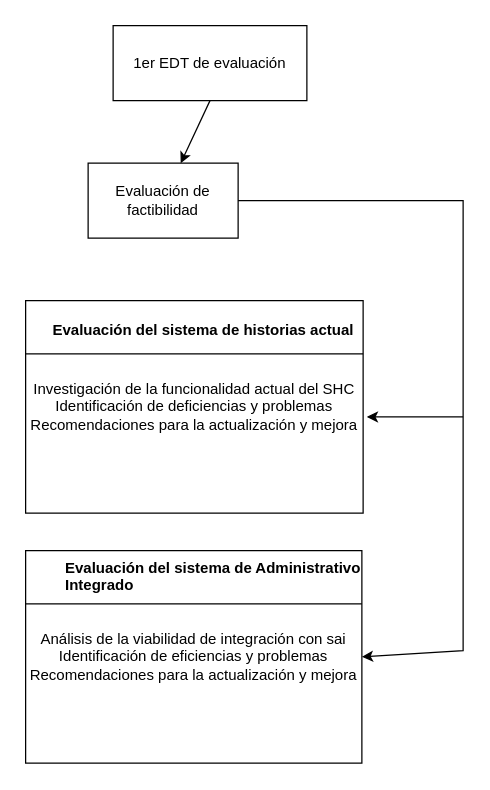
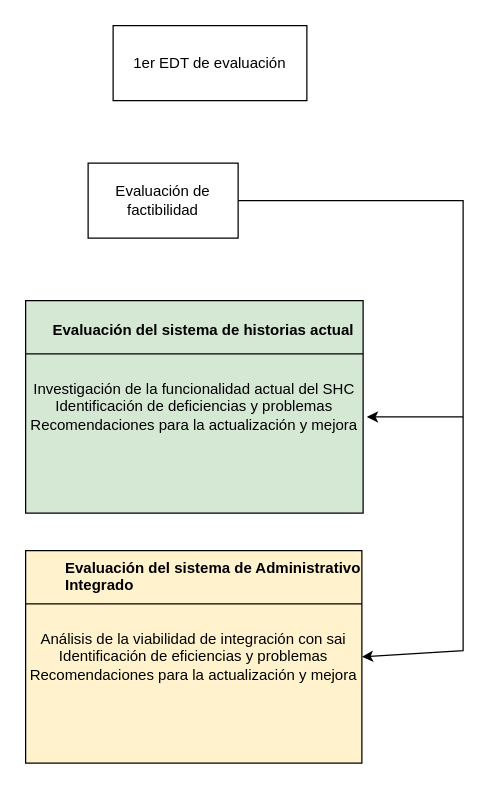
edge "1er EDT de evaluación" -> "Evaluación de factibilidad": removed
node "Investigación de la funcionalidad actual del SHC Identificación de deficiencias y problemas Recomendaciones para la actualización y mejora": fillcolor #ffffff -> #d5e8d4
node "Análisis de la viabilidad de integración con sai Identificación de eficiencias y problemas Recomendaciones para la actualización y mejora": fillcolor #ffffff -> #fff2cc
